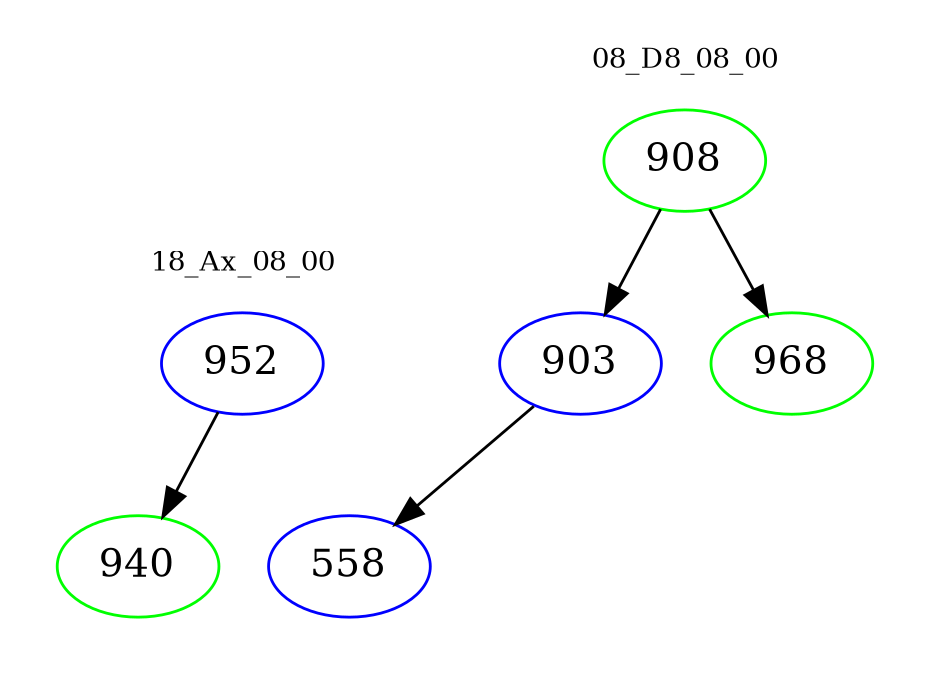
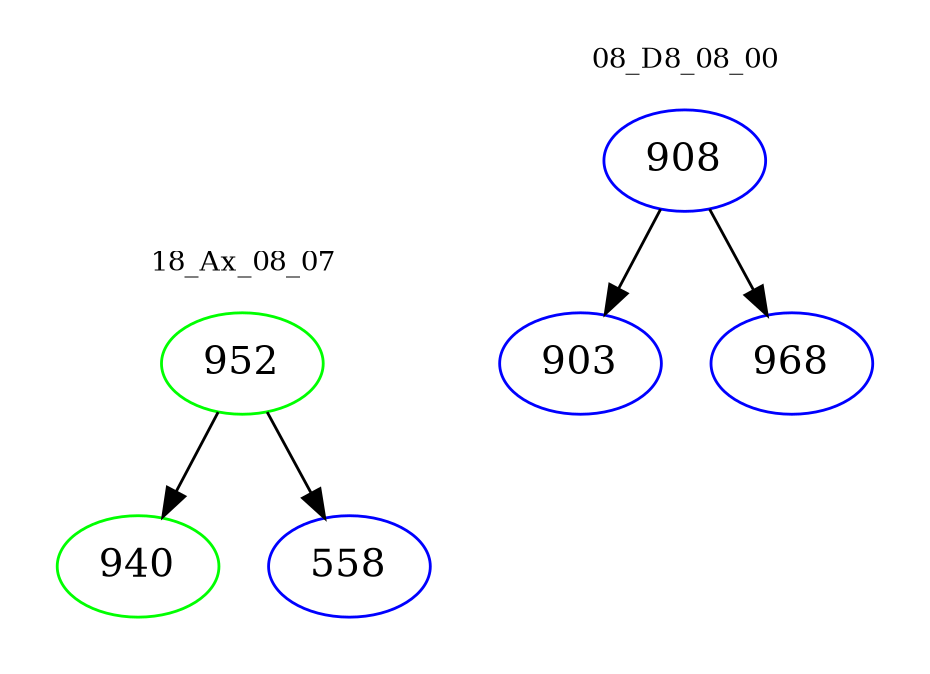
node "908": color green -> blue
cluster "18_Ax_08_00": label "18_Ax_08_00" -> "18_Ax_08_07"
node "952": color blue -> green
node "968": color green -> blue
edge "903" -> "558": now "952" -> "558"
